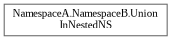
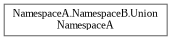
node "NamespaceA.NamespaceB.Union InNestedNS": label "NamespaceA.NamespaceB.Union InNestedNS" -> "NamespaceA.NamespaceB.Union NamespaceA"
